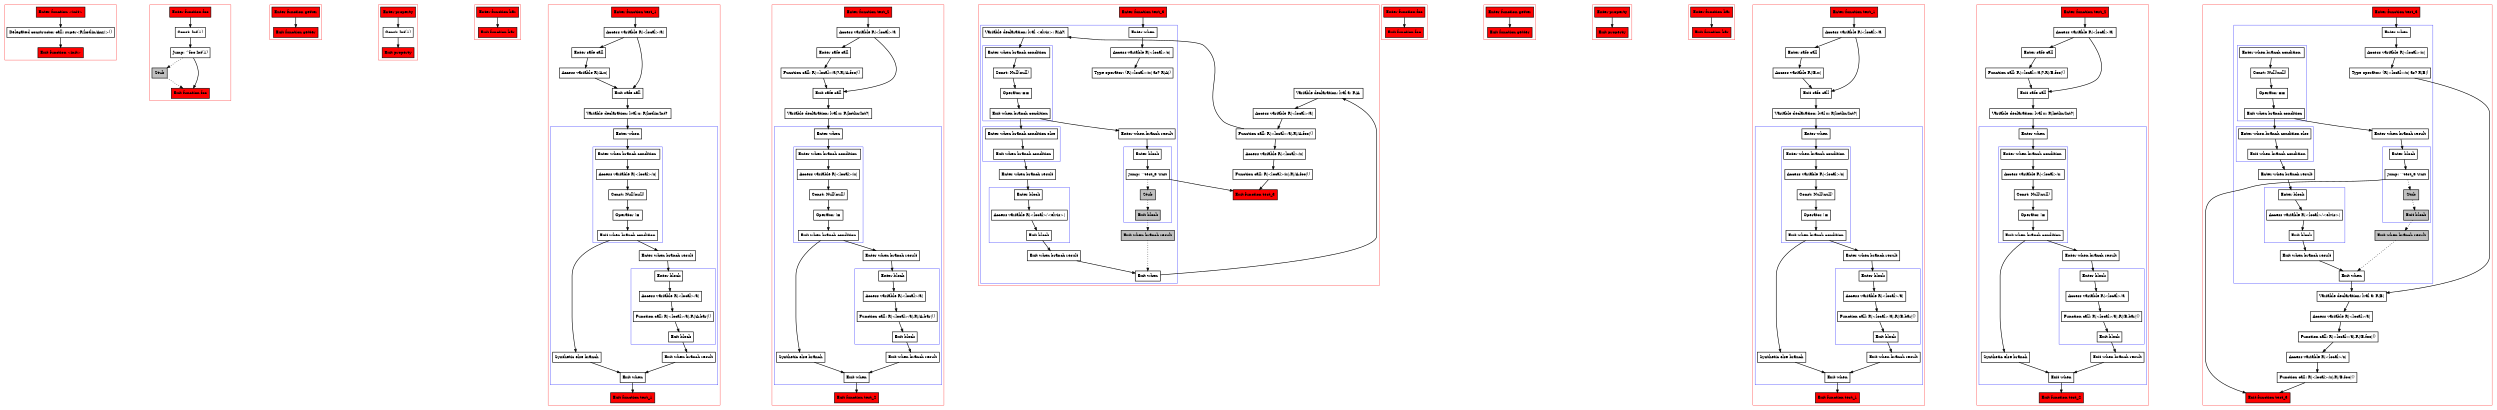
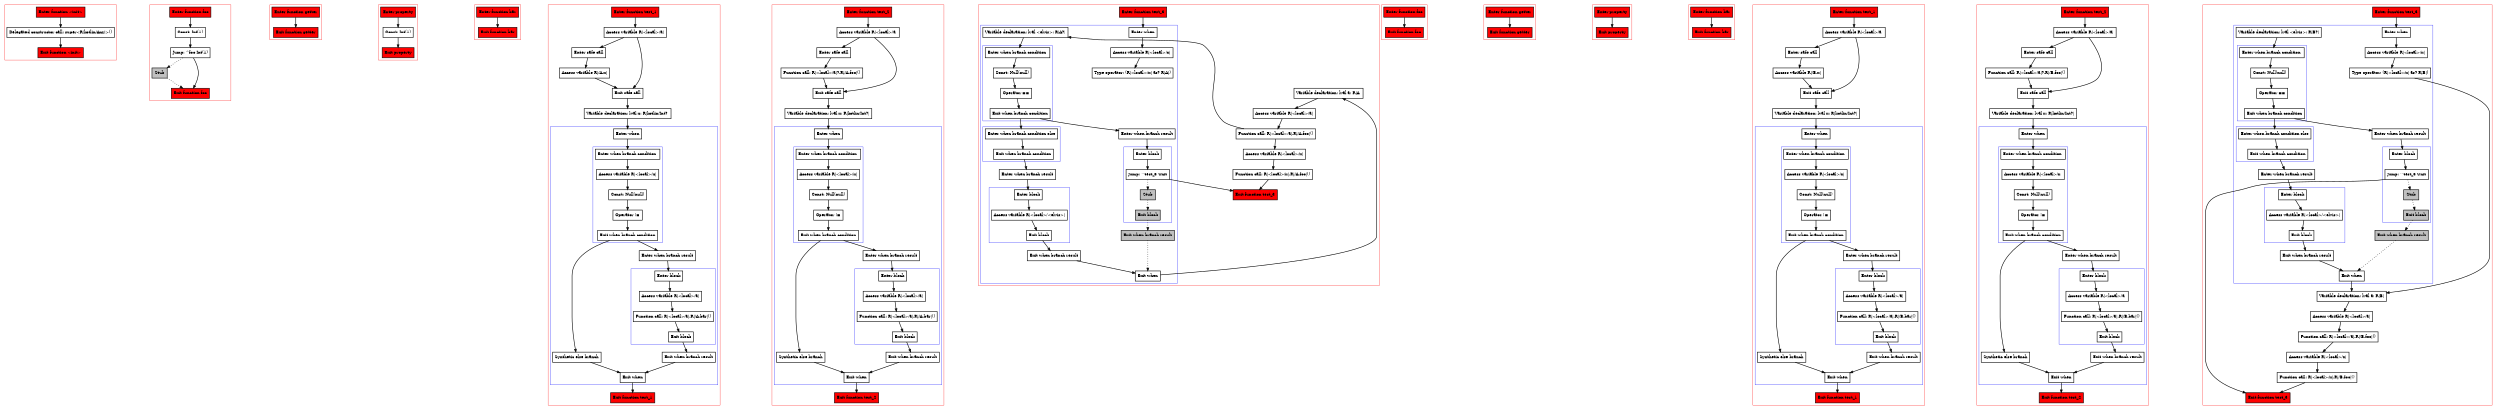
node "Variable declaration: lval <elvis>: R|B?|": added
